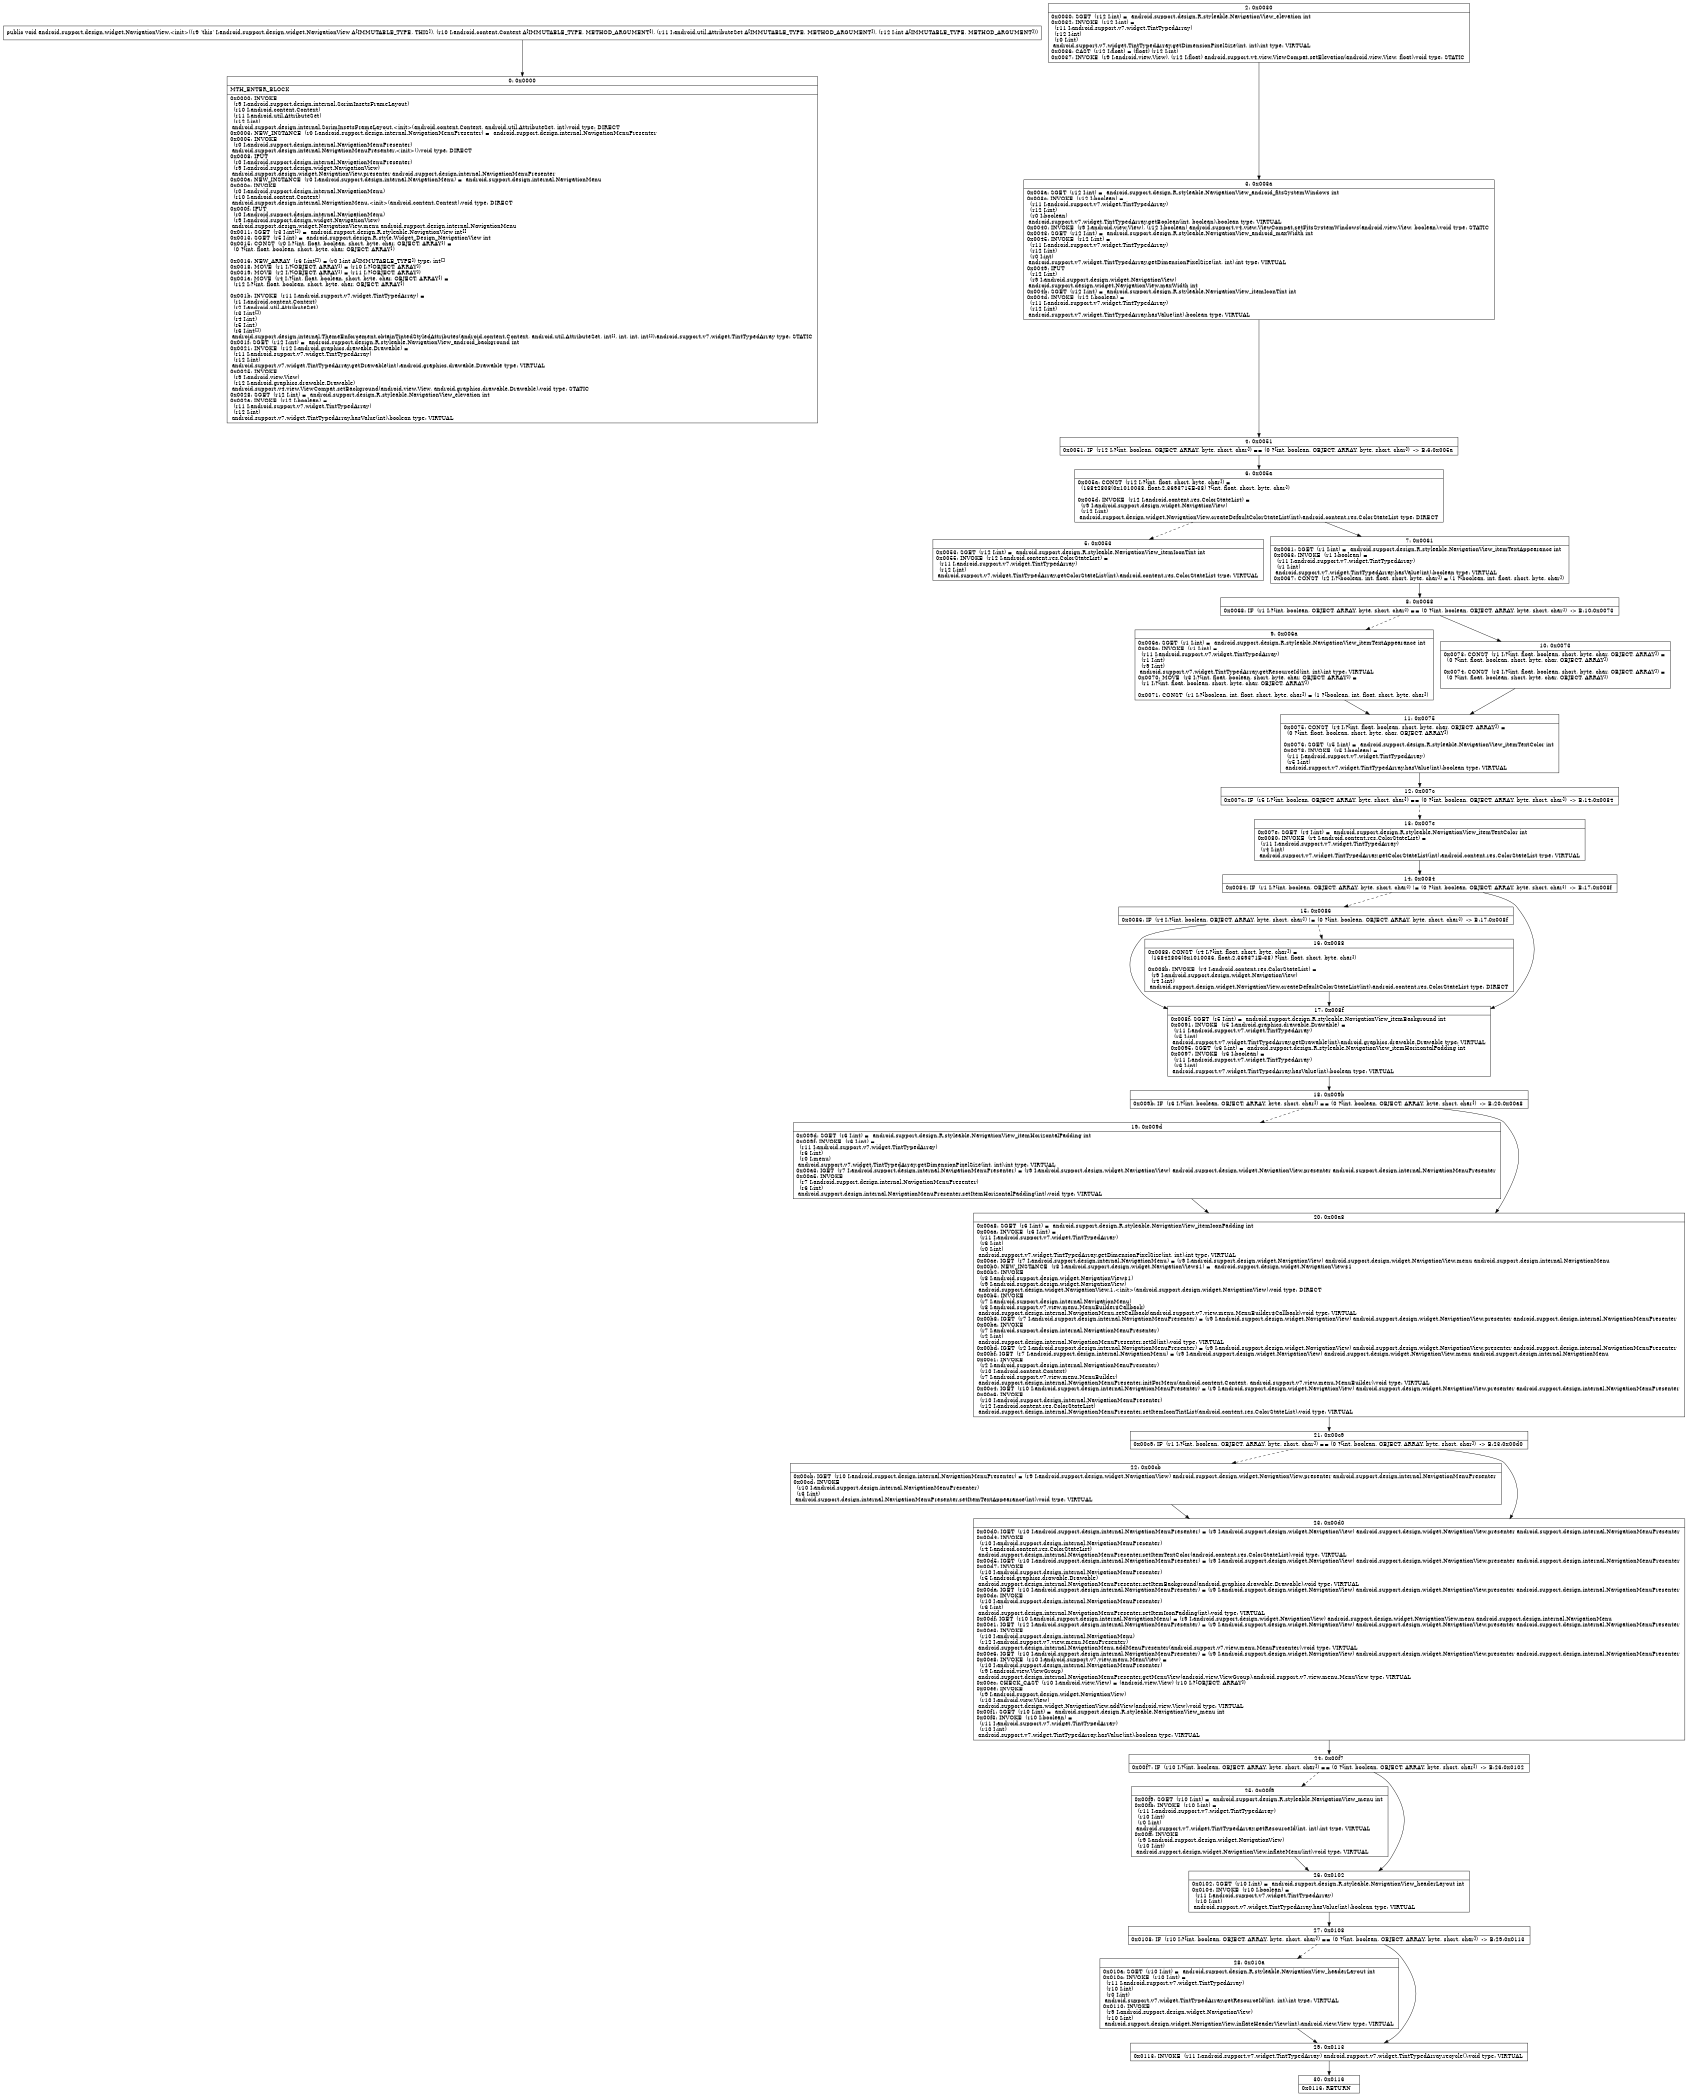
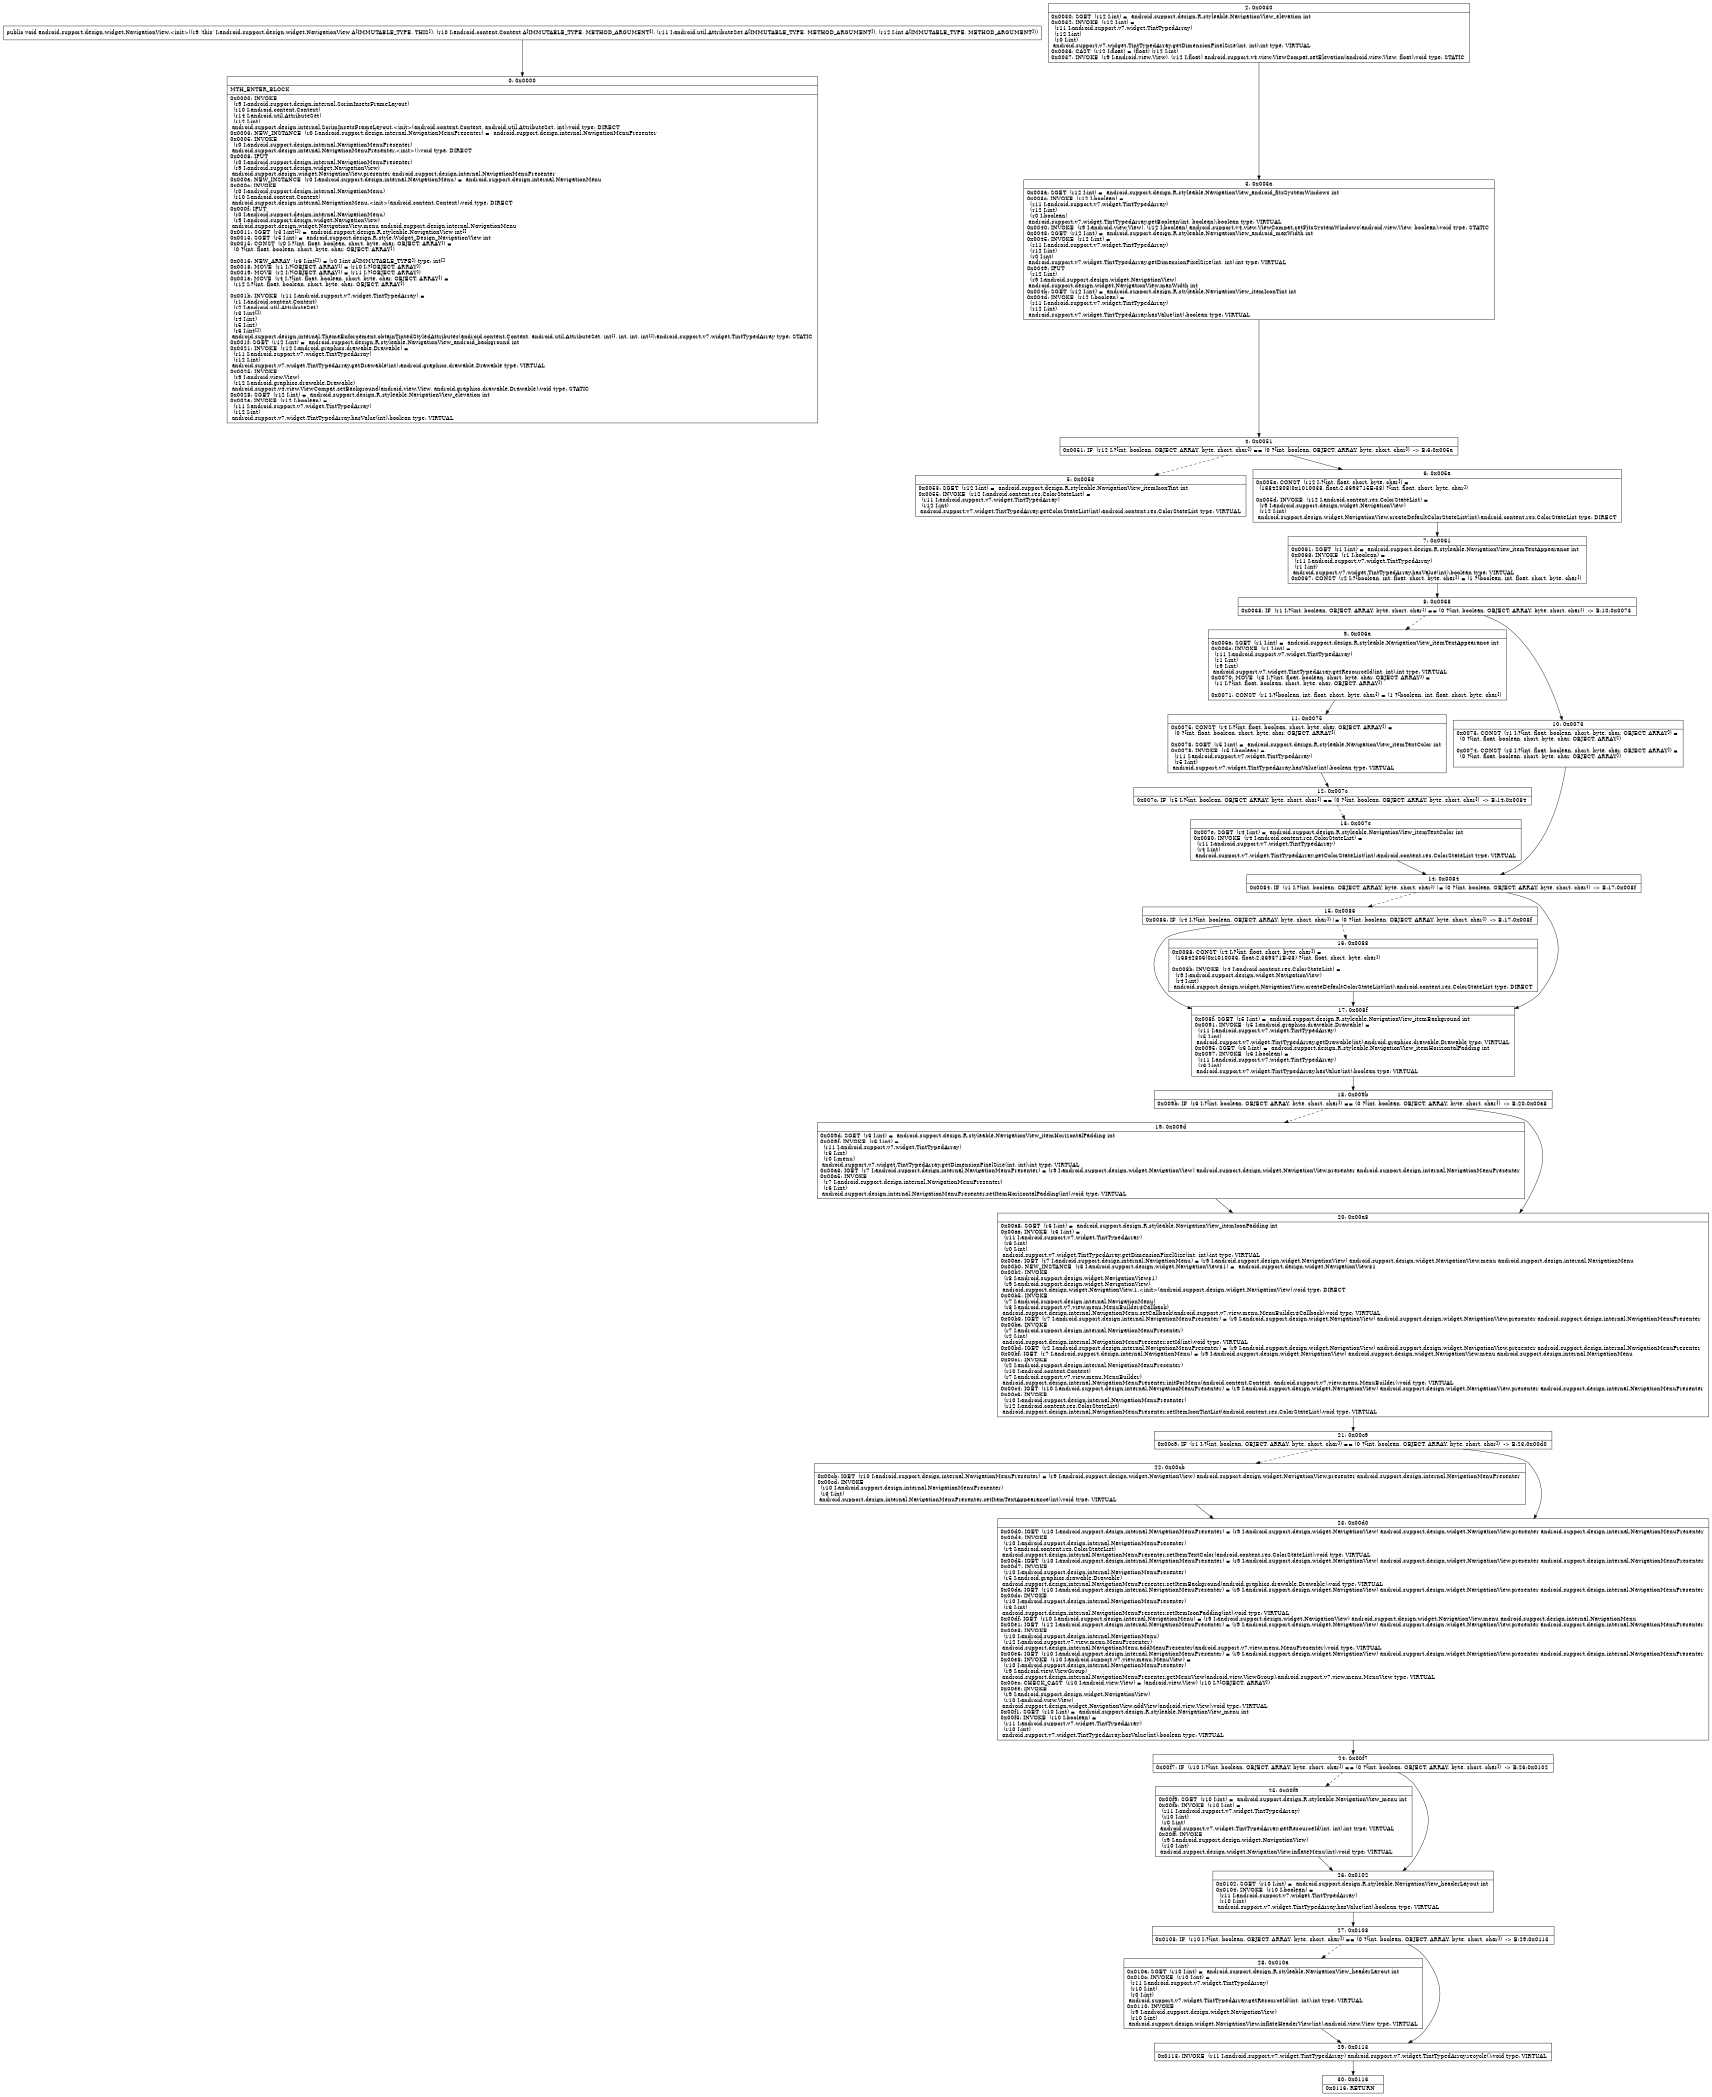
node "0: 0x0000": text "(r11 I:android.util.AttributeSet)" -> "(r14 I:android.util.AttributeSet)"
edge "6: 0x005a" -> "5: 0x0053": now "4: 0x0051" -> "5: 0x0053"
edge "10: 0x0073" -> "11: 0x0075": now "10: 0x0073" -> "14: 0x0084"
